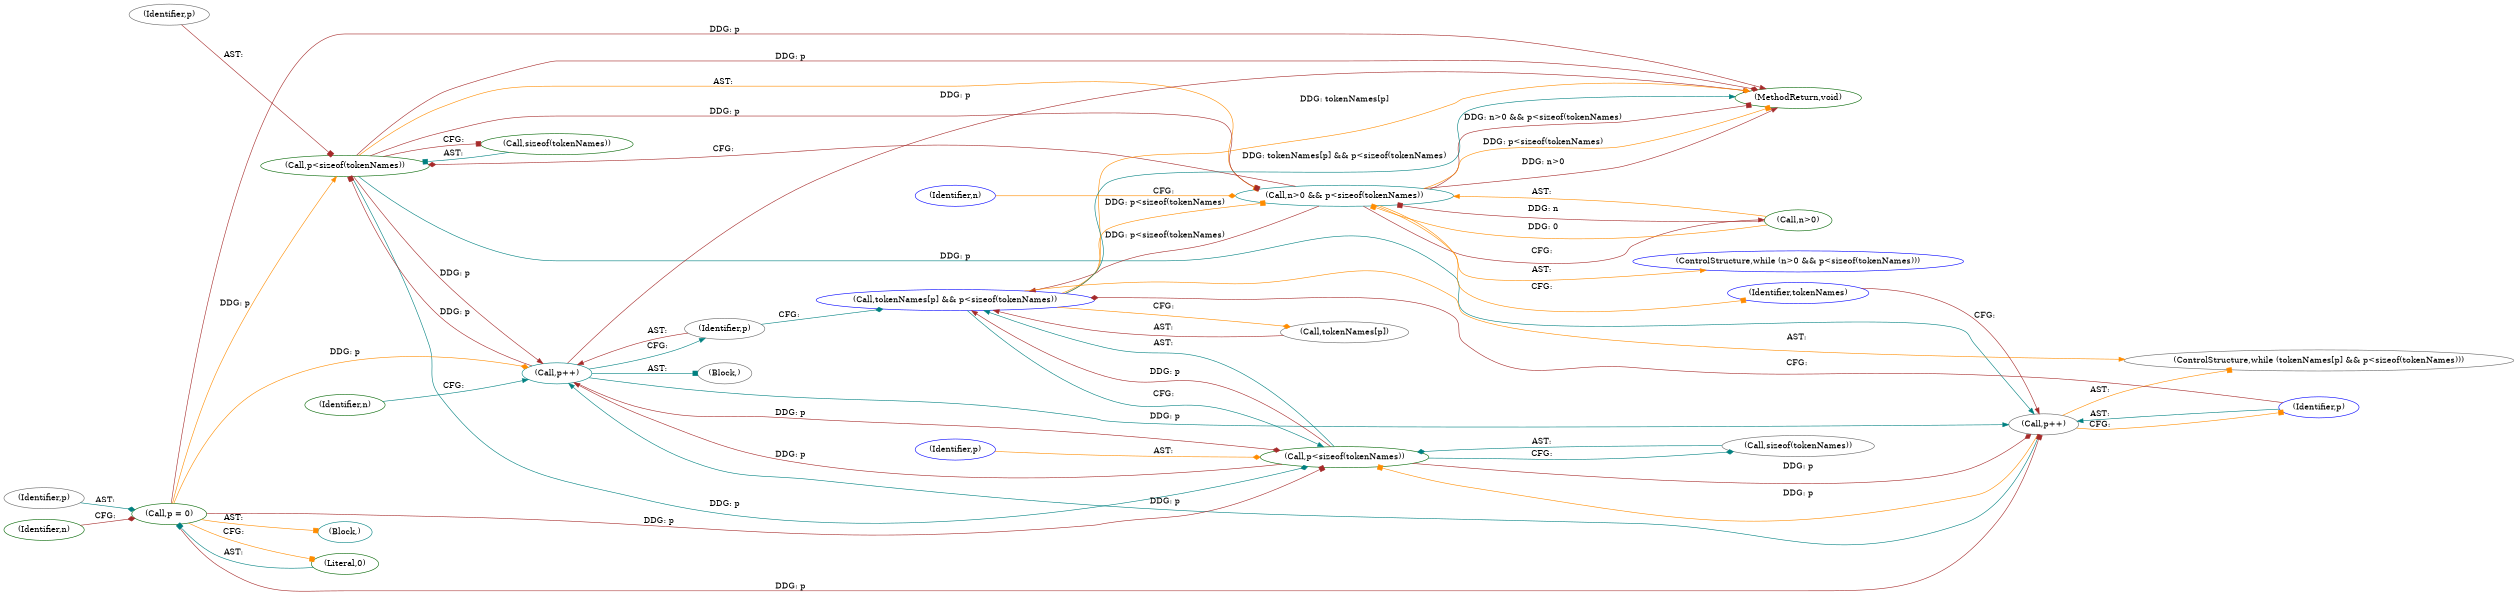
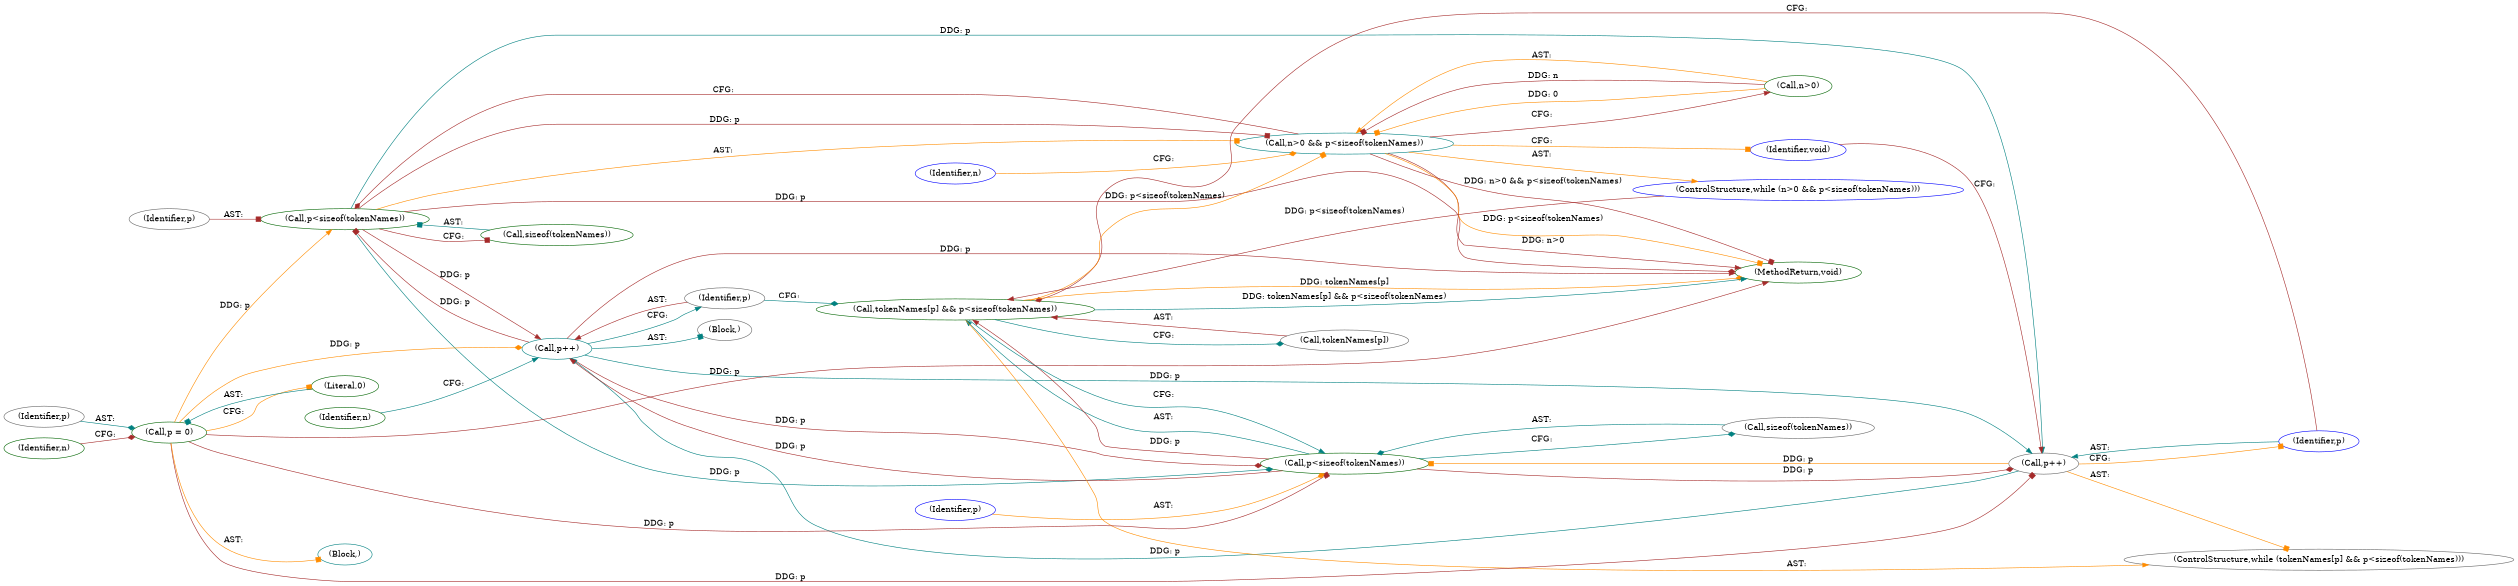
edge "(Call,n>0 && p<sizeof(tokenNames))" -> "(Call,tokenNames[p] && p<sizeof(tokenNames))": now "(ControlStructure,while (n>0 && p<sizeof(tokenNames)))" -> "(Call,tokenNames[p] && p<sizeof(tokenNames))"
node "(Identifier,tokenNames)": label "(Identifier,tokenNames)" -> "(Identifier,void)"
node "(Call,tokenNames[p] && p<sizeof(tokenNames))": color blue -> darkgreen
edge "(Call,tokenNames[p] && p<sizeof(tokenNames))" -> "(Call,tokenNames[p])": color darkorange -> teal
